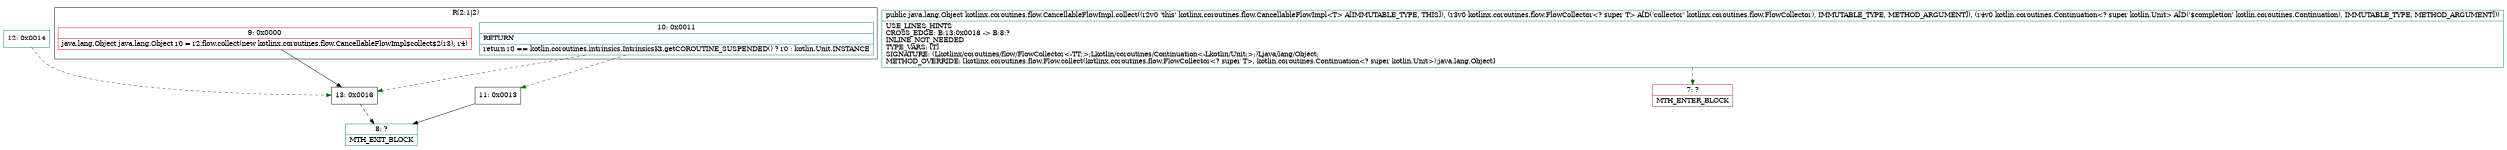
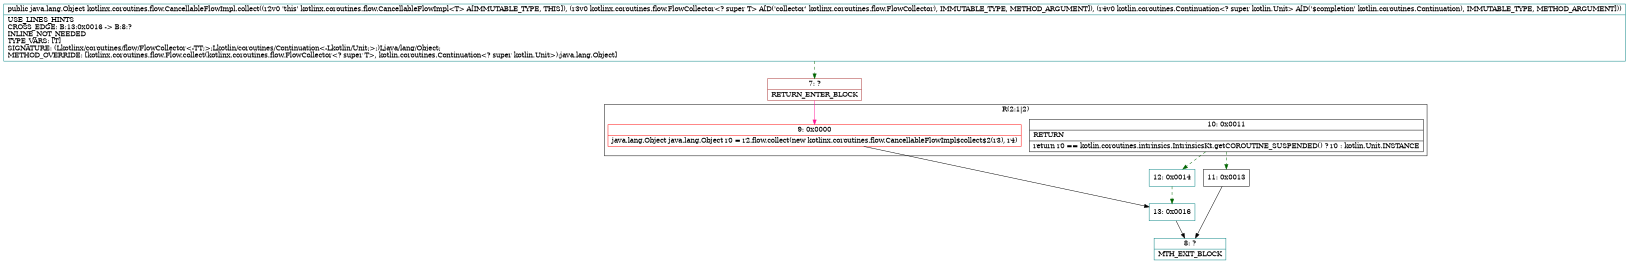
node "10: 0x0011": color teal -> black
edge "10: 0x0011" -> "13: 0x0016": now "10: 0x0011" -> "12: 0x0014"
node "13: 0x0016": color black -> teal
node "7: ?": text "MTH_ENTER_BLOCK" -> "RETURN_ENTER_BLOCK"
edge "7: ?" -> "9: 0x0000": added
edge "13: 0x0016" -> "8: ?": style dashed -> solid
